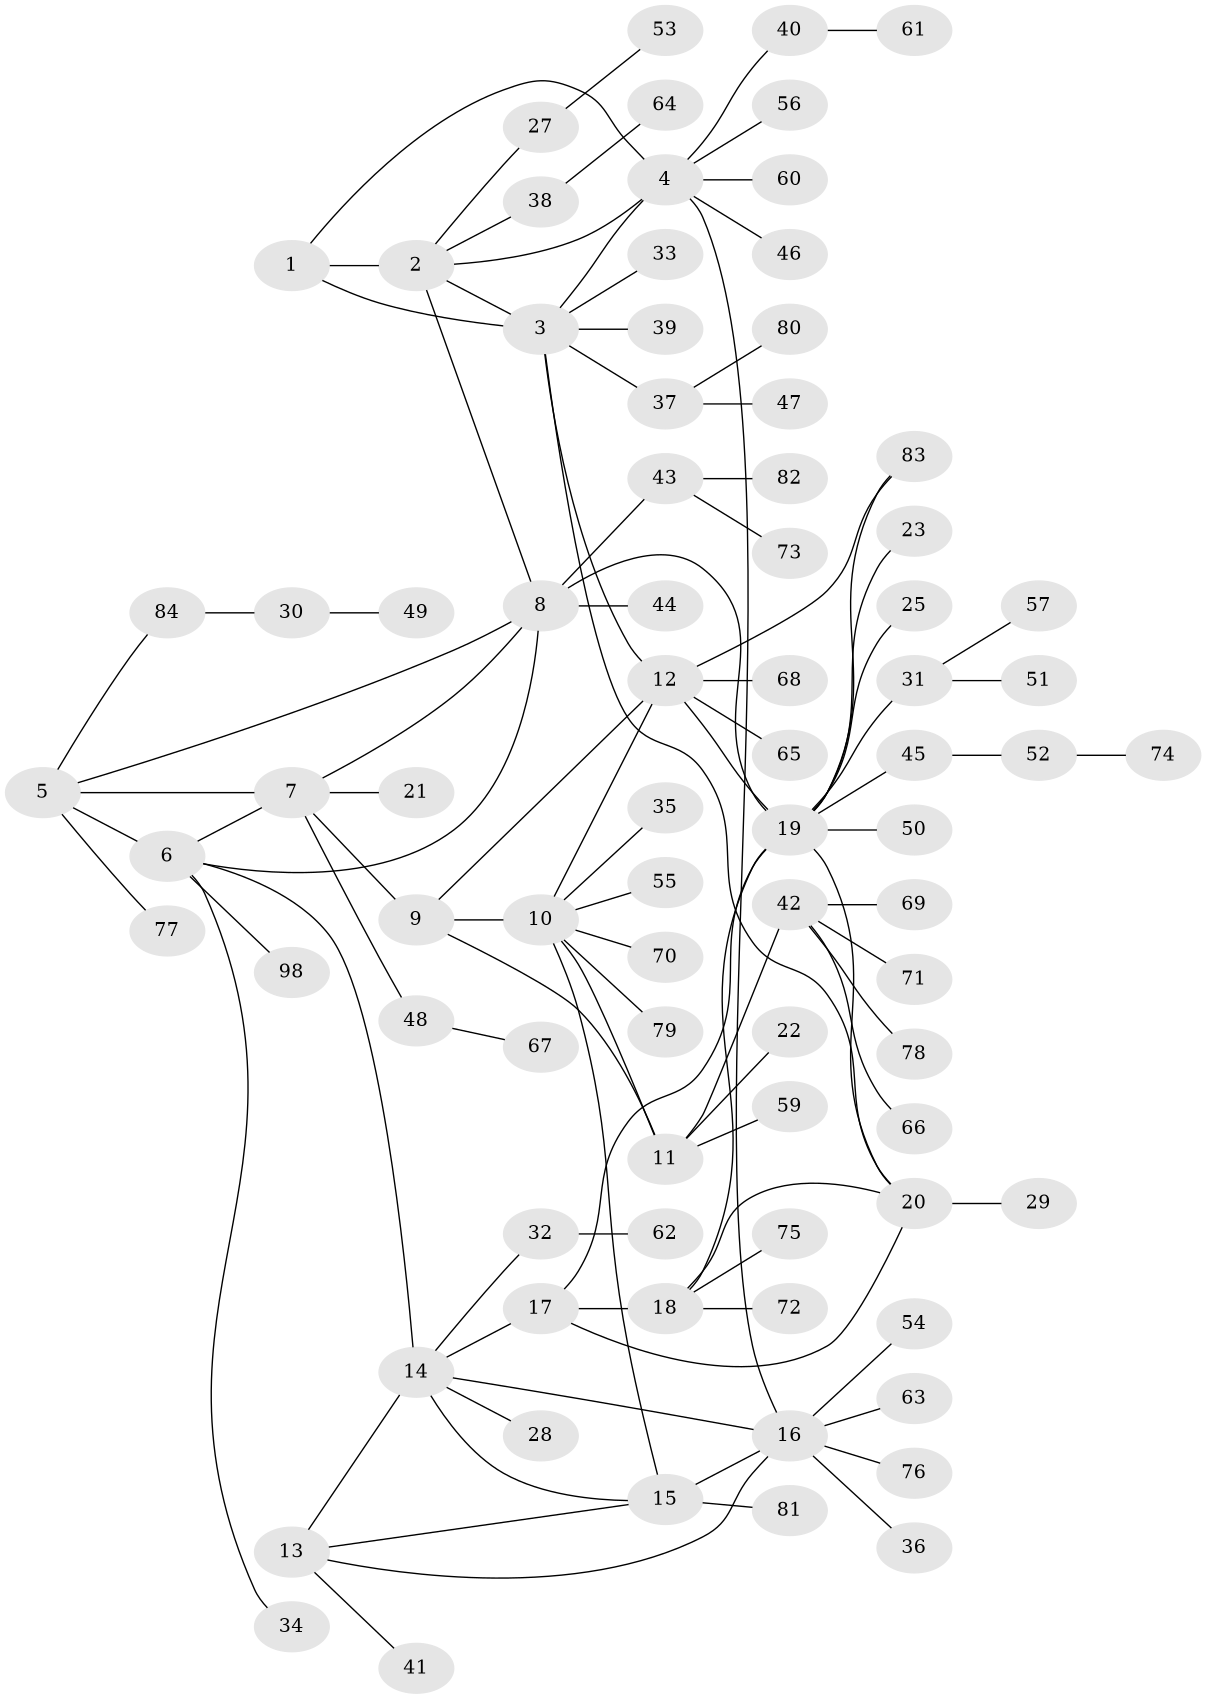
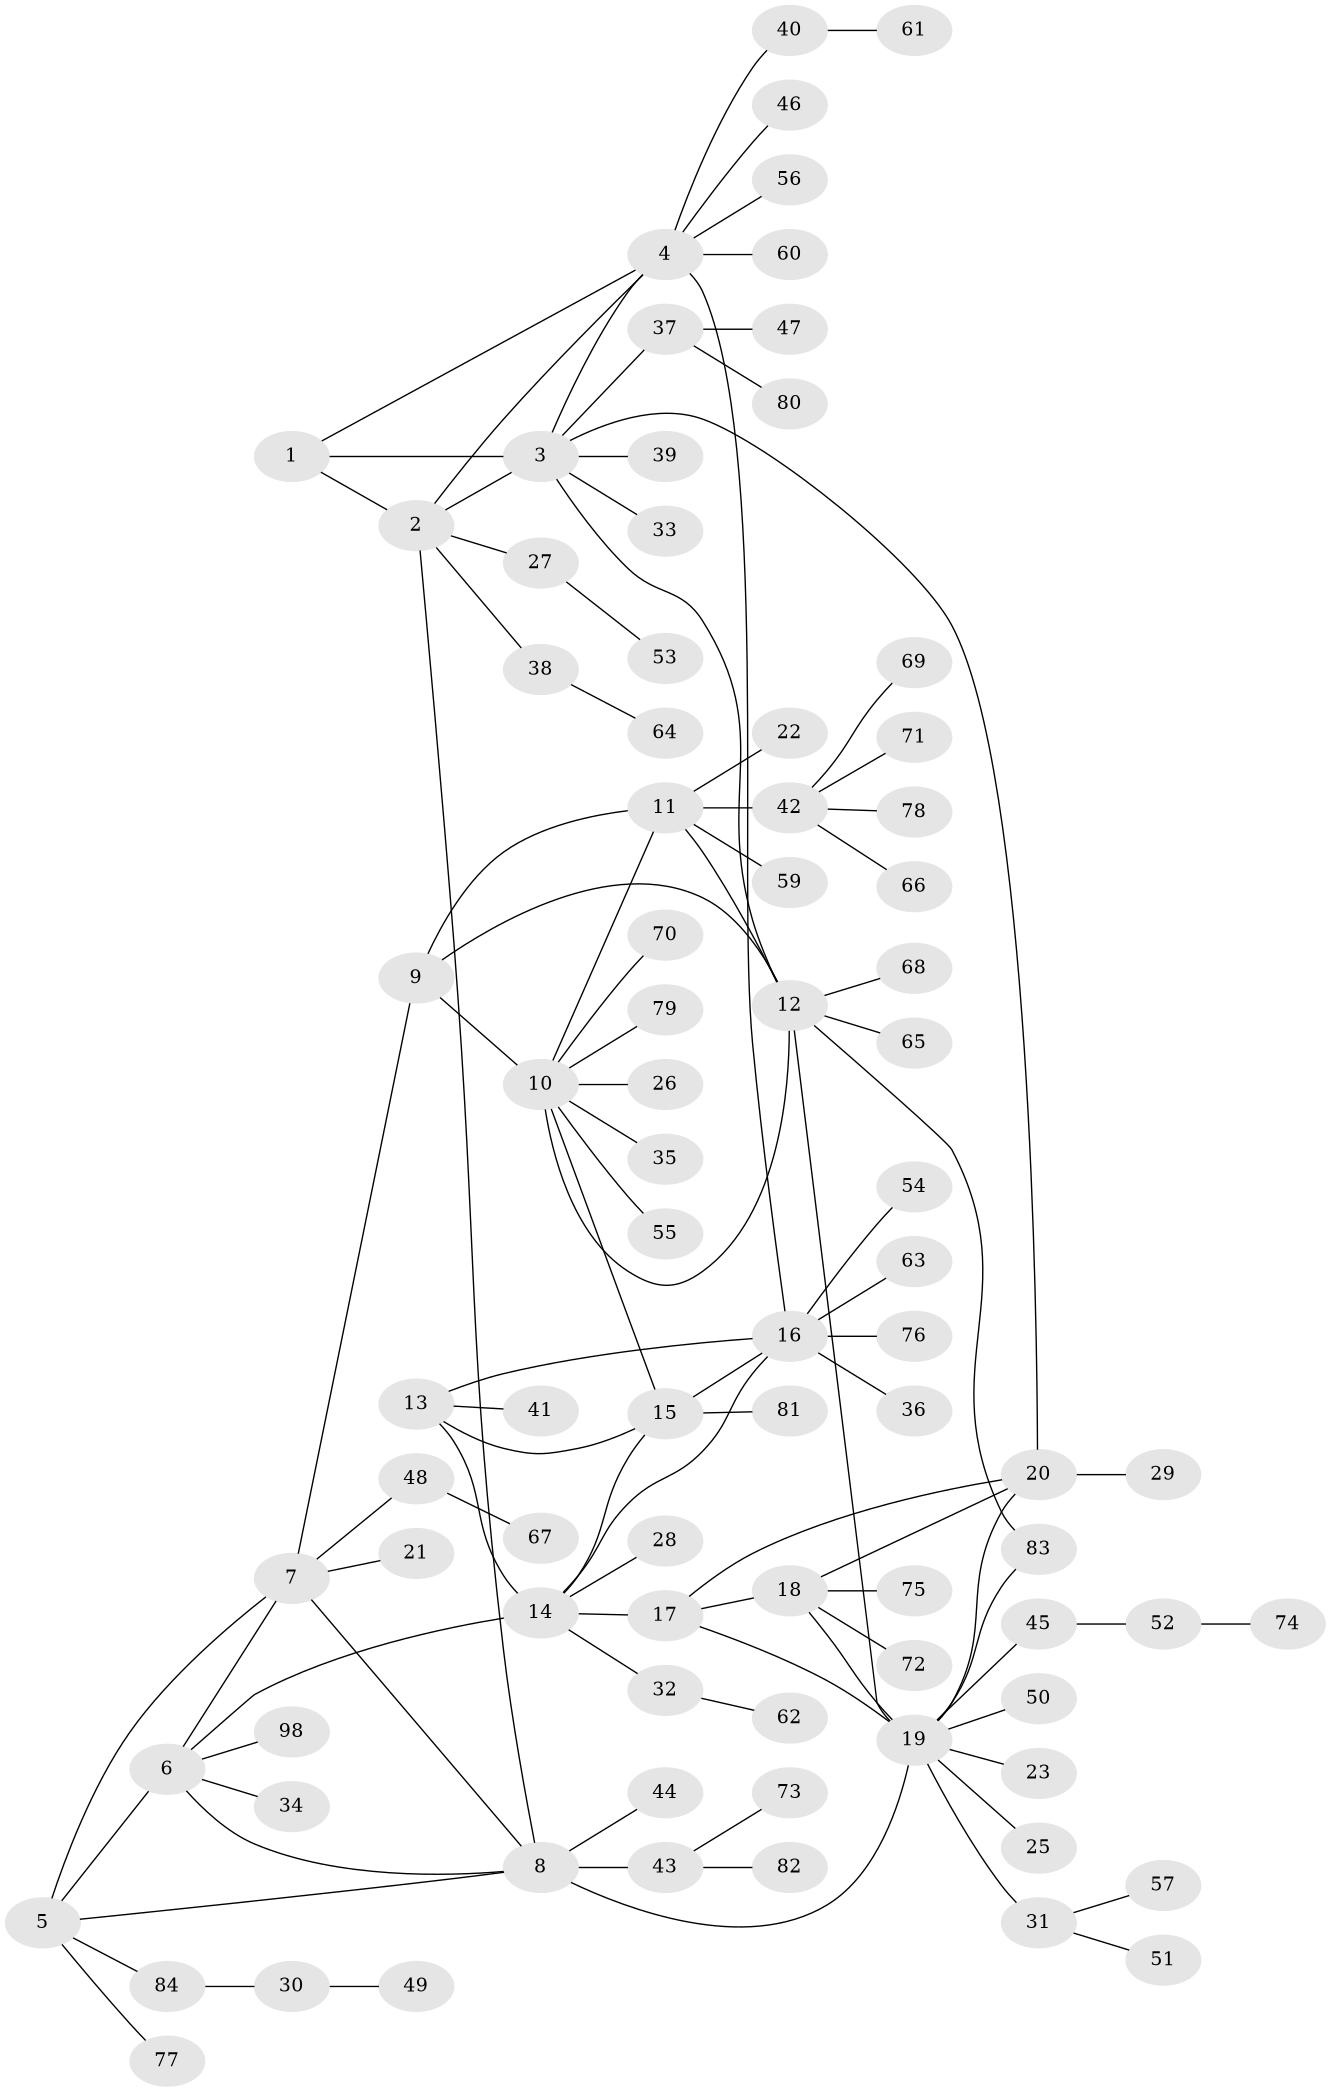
edge "11" -- "12": added
node "26": added
